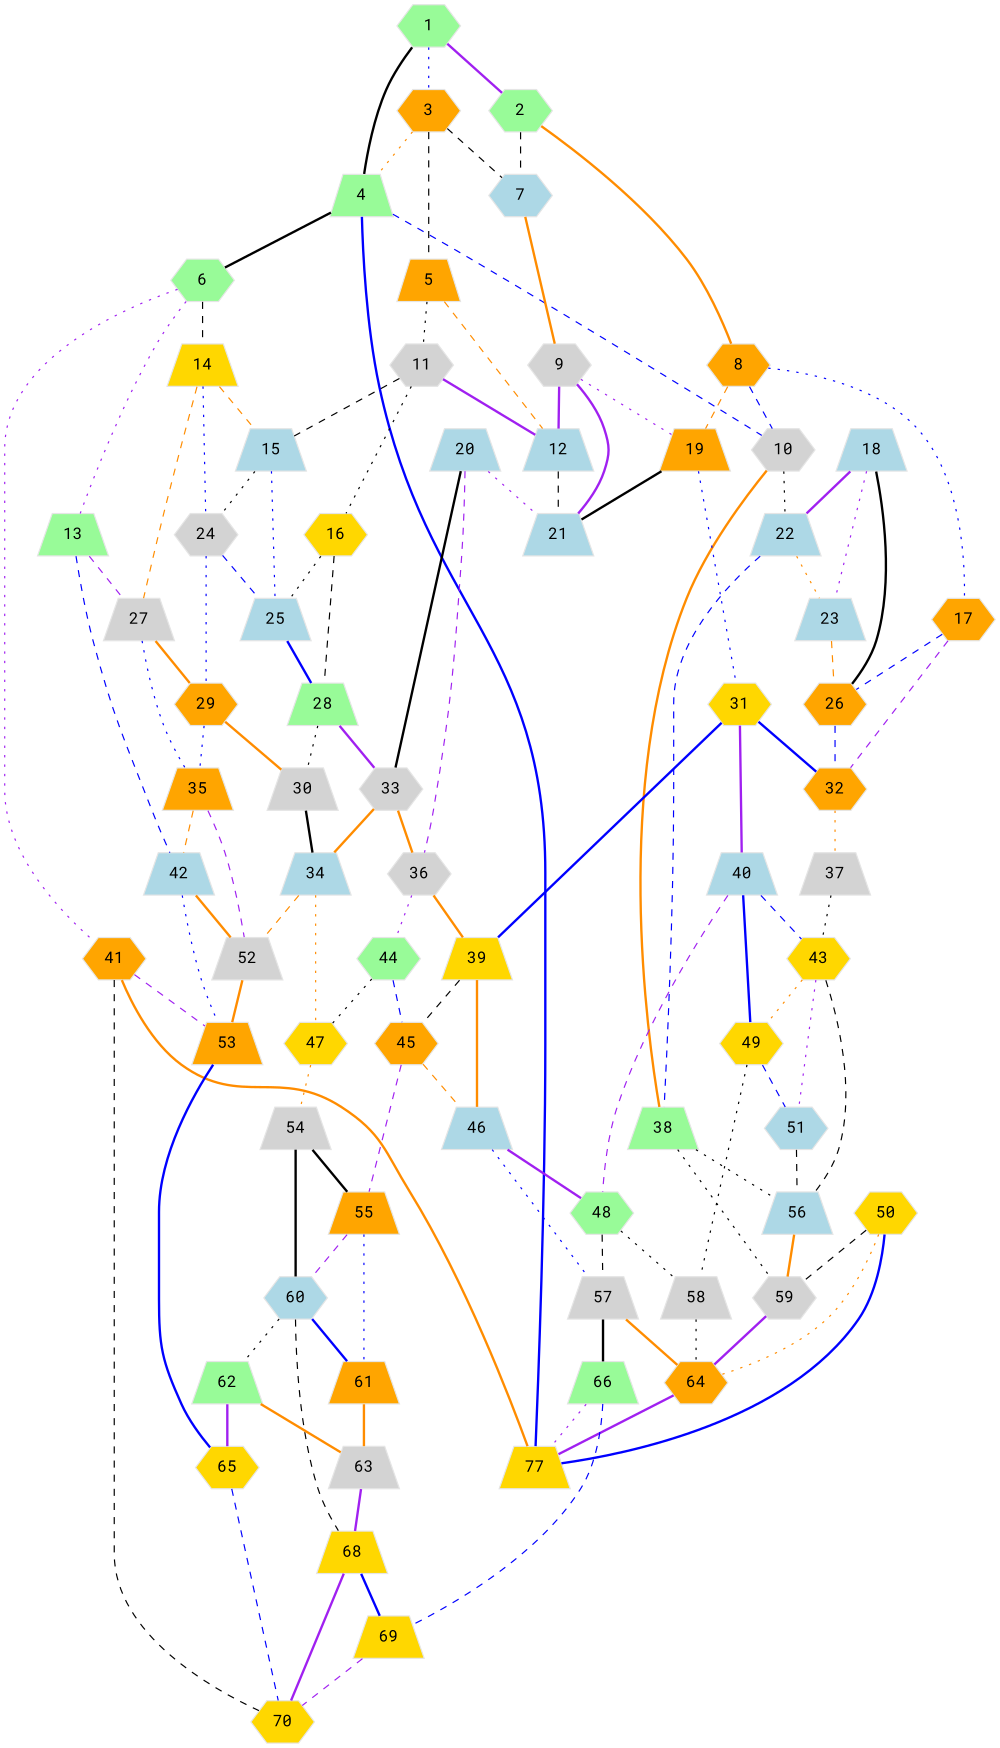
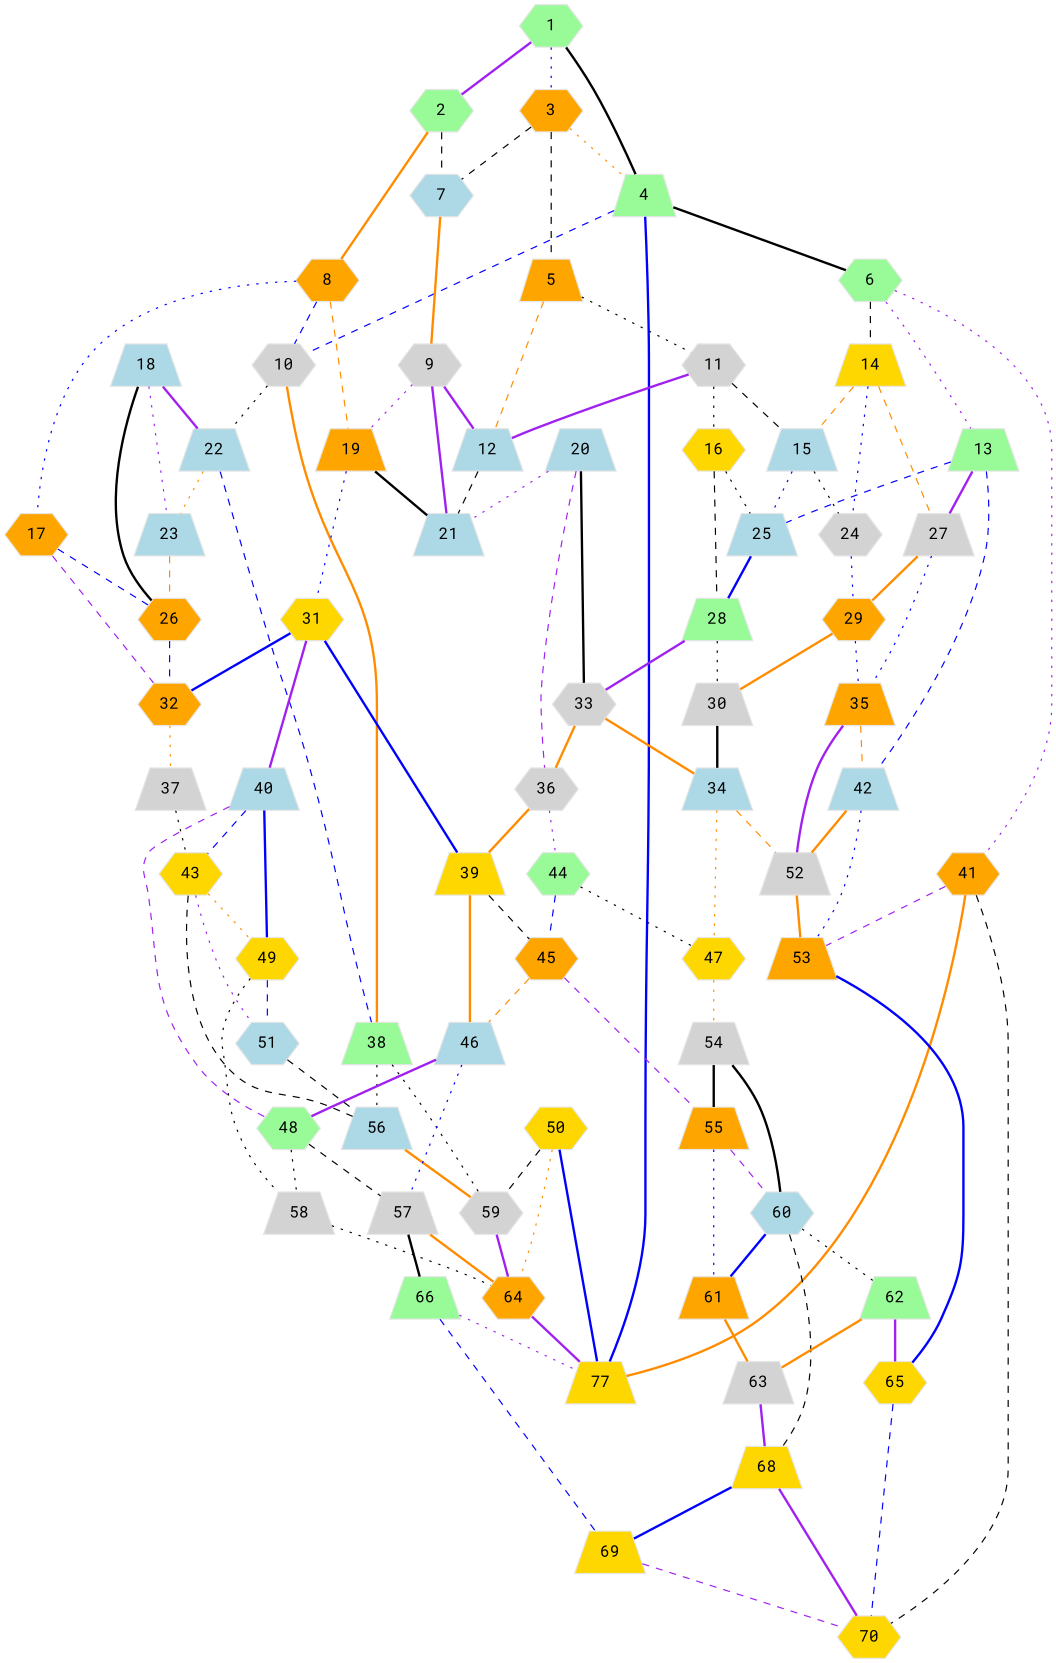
edge "13" -- "27": style dashed -> bold
edge "24" -- "25": now "13" -- "25"
edge "35" -- "52": style dashed -> bold
